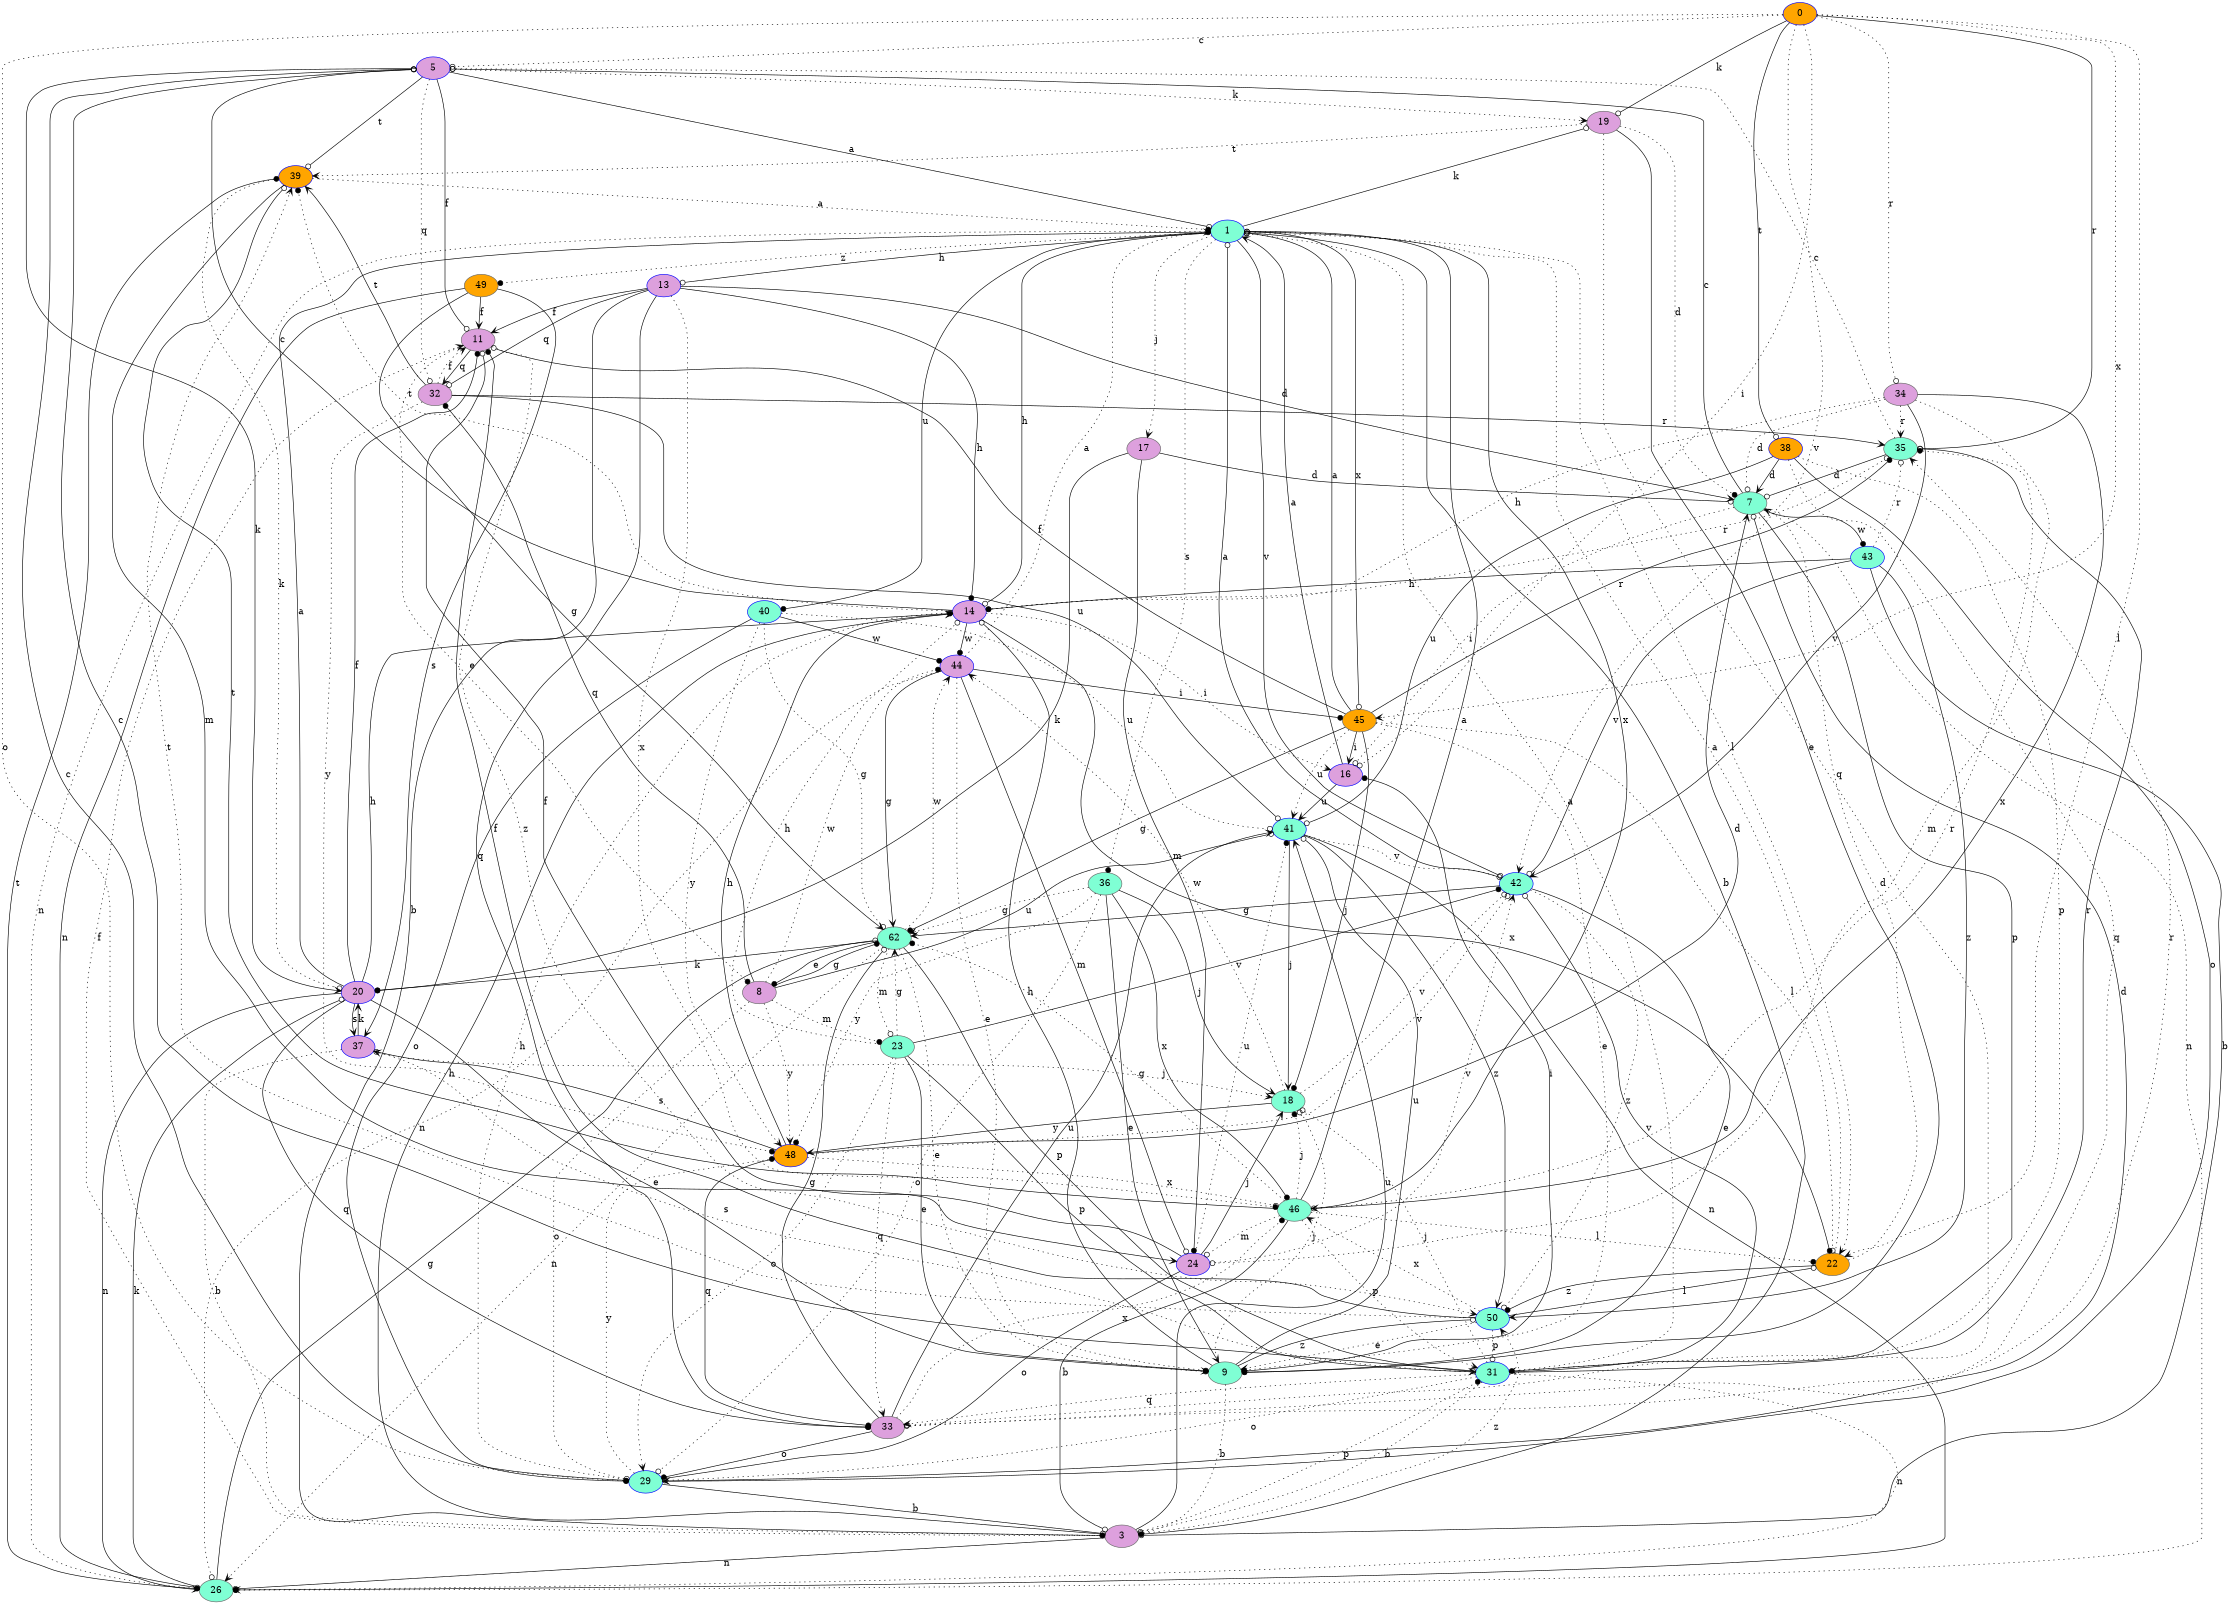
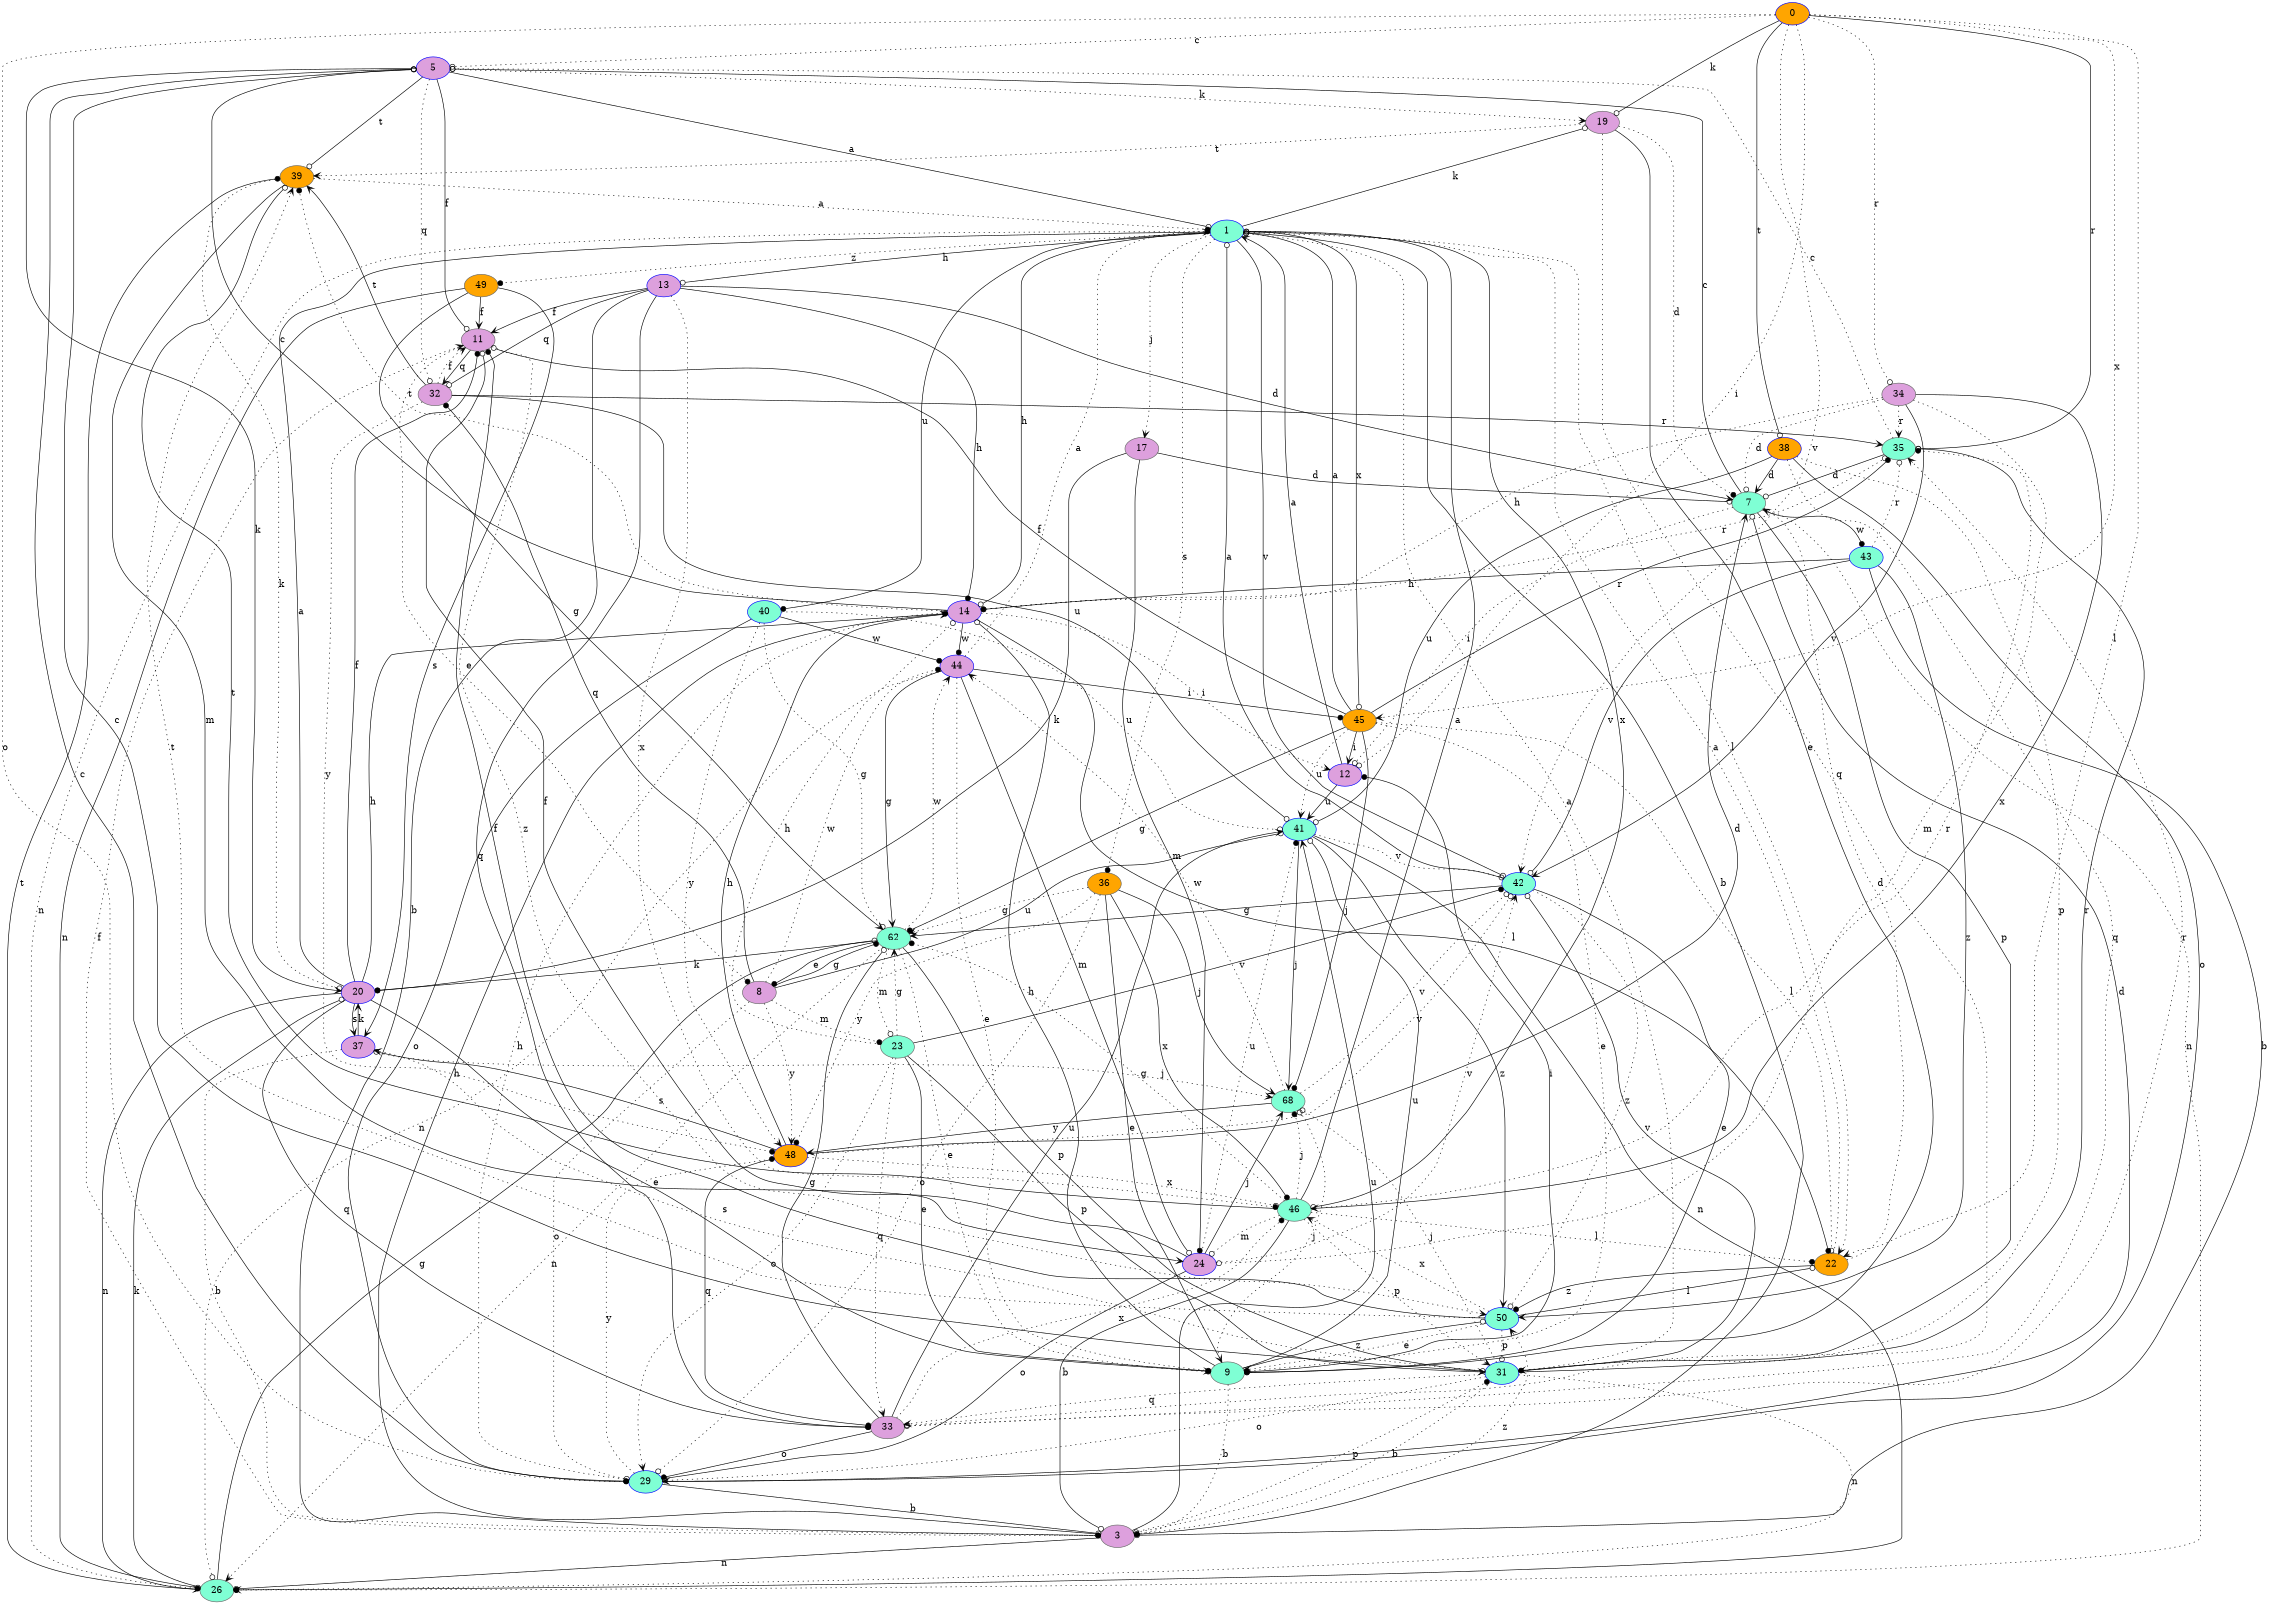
node "39": color blue -> gray40
node "16": label "16" -> "12"
node "36": fillcolor aquamarine -> orange
edge "14" -> "22": label "x" -> "l"
node "18": label "18" -> "68"
